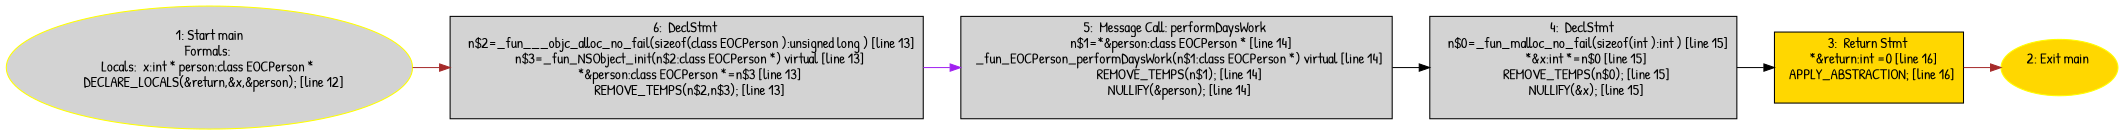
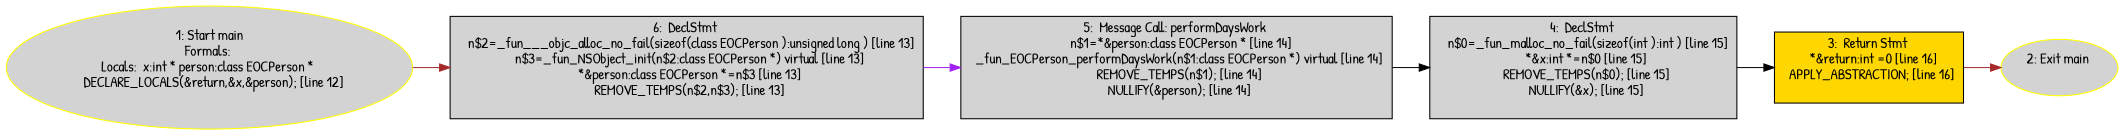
node "2: Exit main": fillcolor gold -> lightgrey
